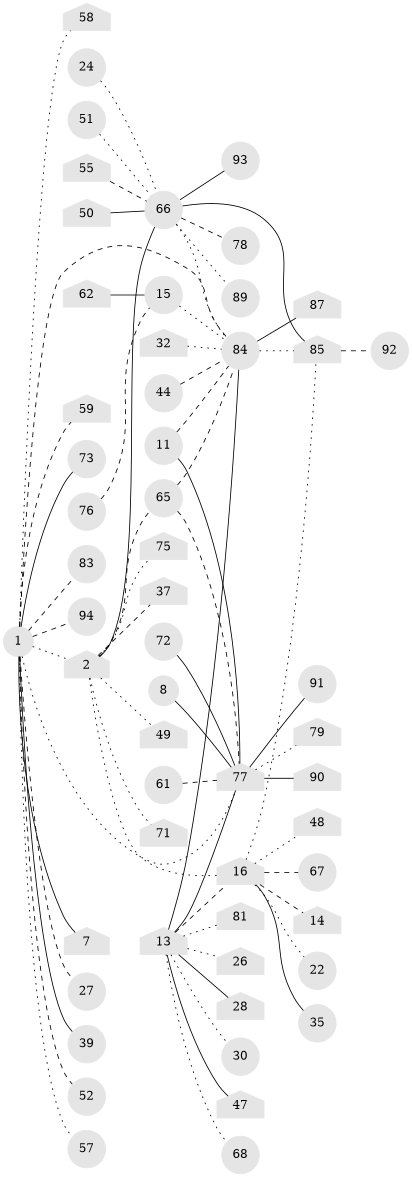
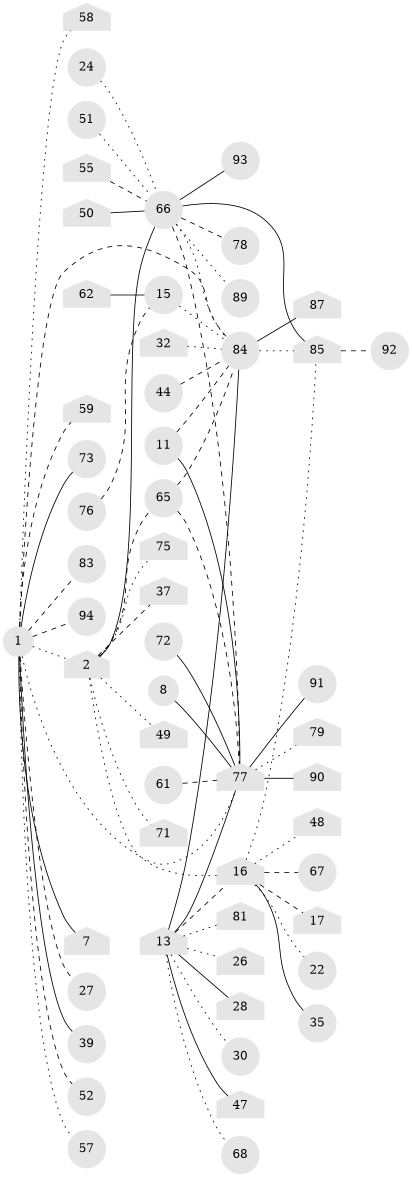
edge "66" -- "77": added
node "14": label "14" -> "17"
